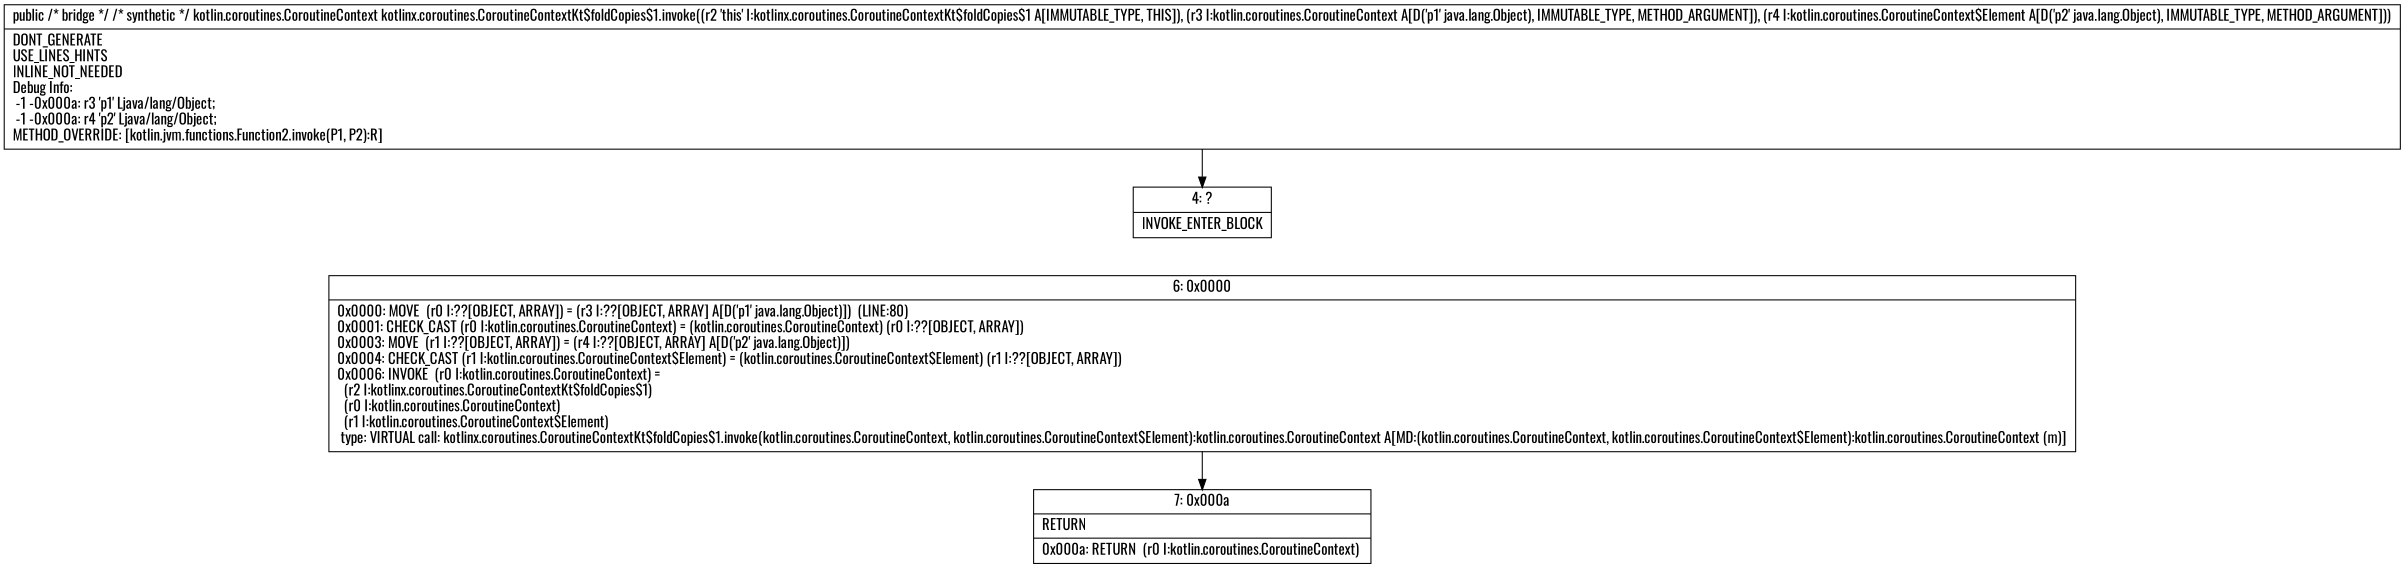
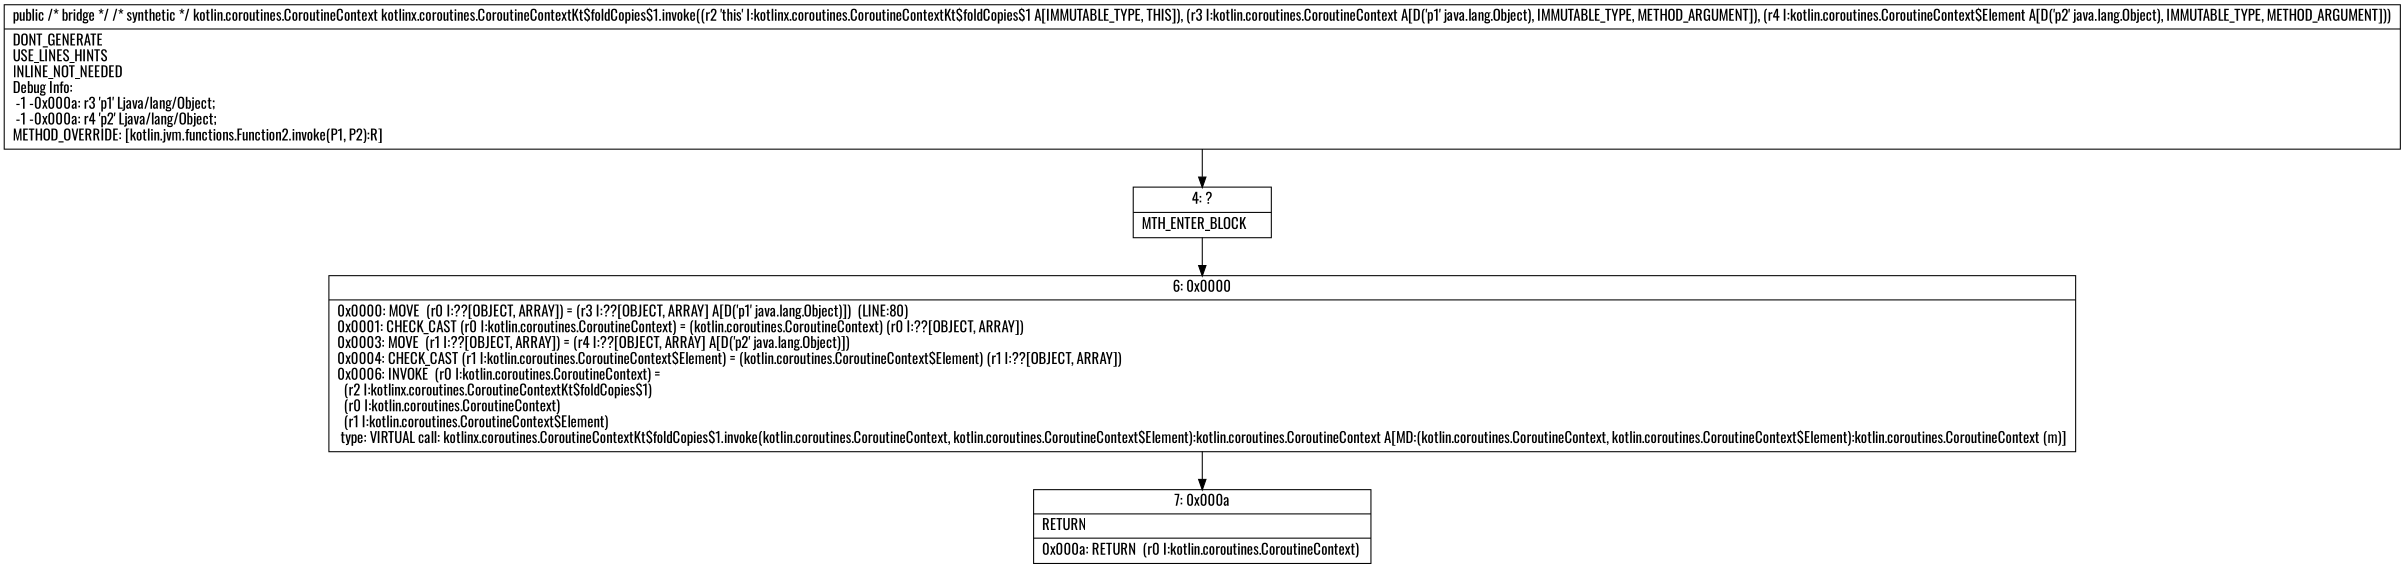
node "4: ?": text "INVOKE_ENTER_BLOCK" -> "MTH_ENTER_BLOCK"
edge "4: ?" -> "6: 0x0000": added
